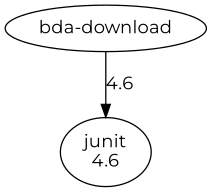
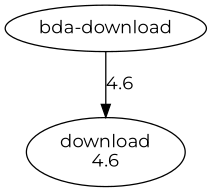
node "junit 4.6": label "junit 4.6" -> "download 4.6"
